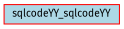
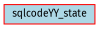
node "sqlcodeYY_sqlcodeYY": label "sqlcodeYY_sqlcodeYY" -> "sqlcodeYY_state"
